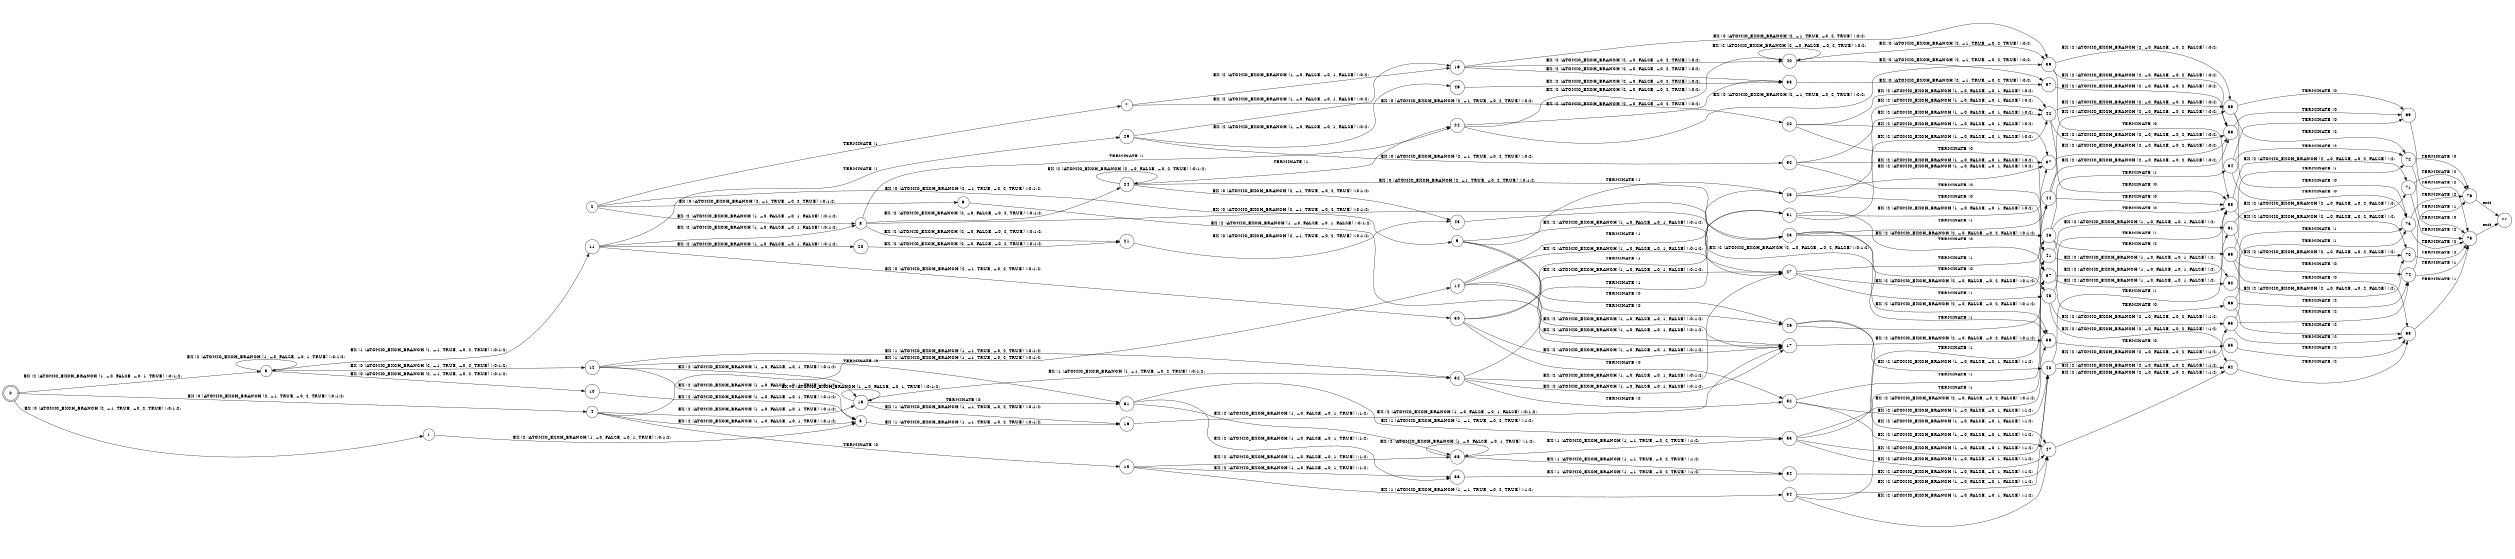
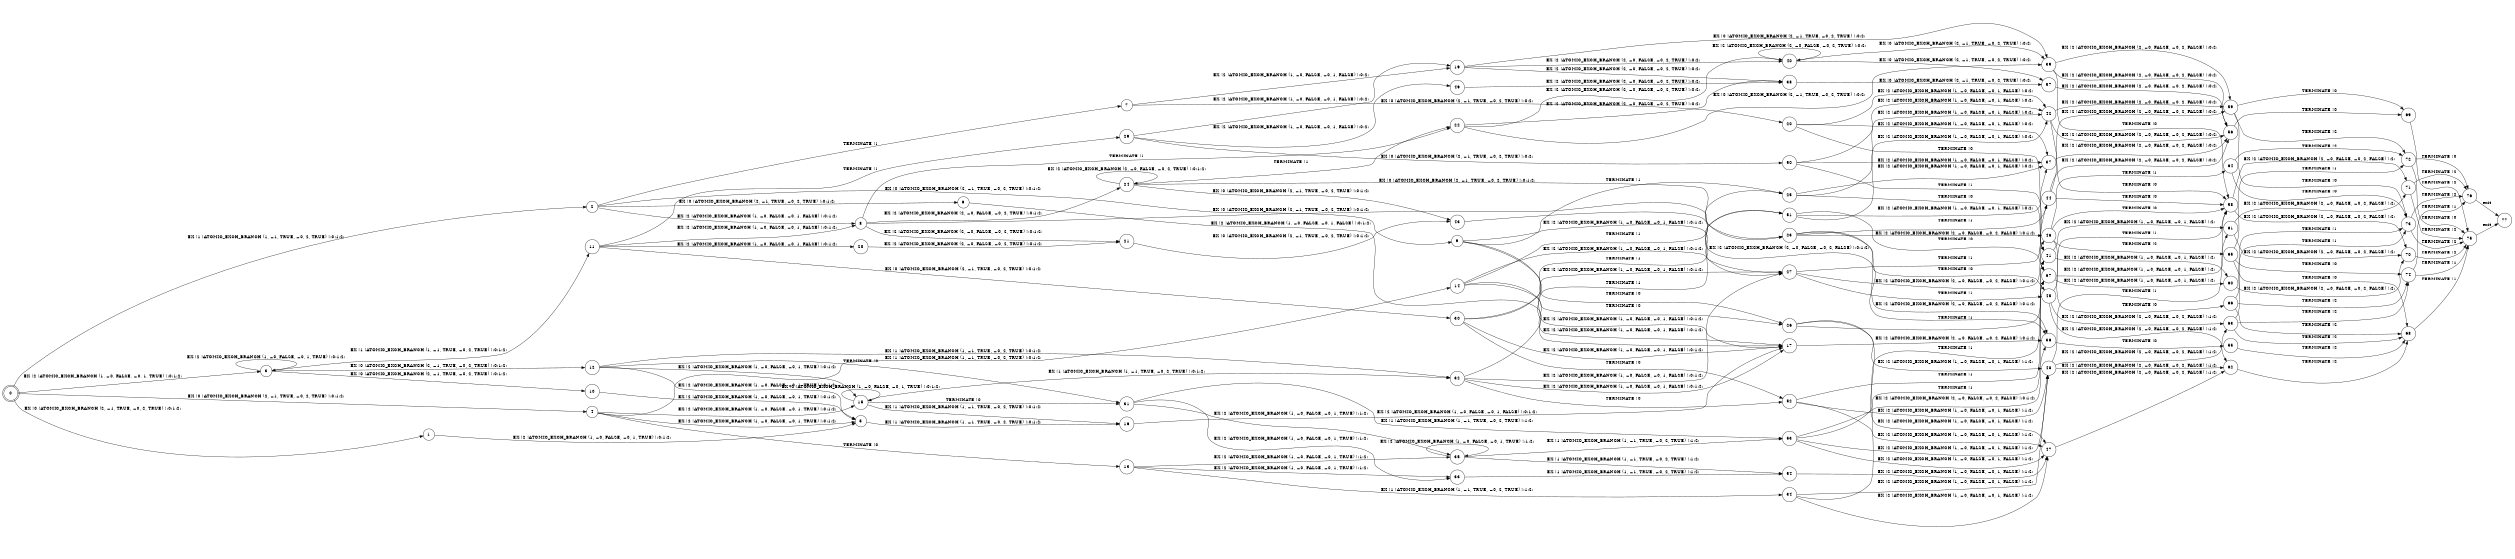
edge "64" -> "69": removed, label "TERMINATE !0"
edge "50" -> "67": label "TERMINATE !0" -> "TERMINATE !1"
edge "0" -> "2": added, label "EX !1 !ATOMIC_EXCH_BRANCH (1, +1, TRUE, +0, 2, TRUE) !:0:1:2:"
